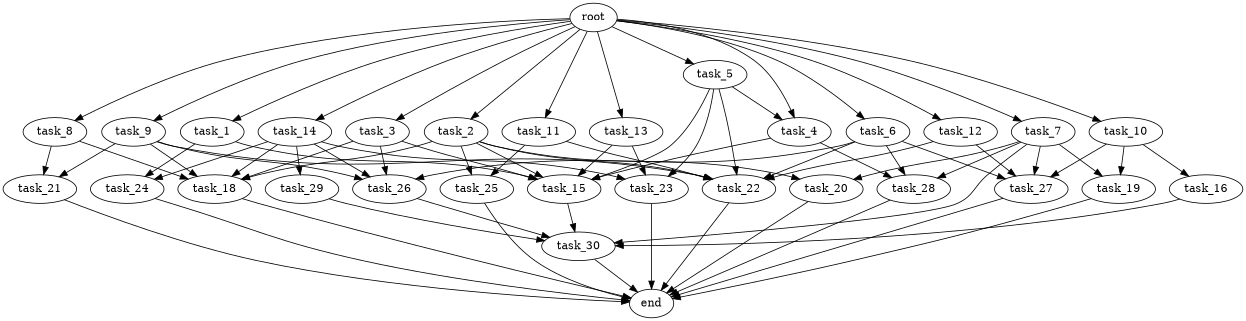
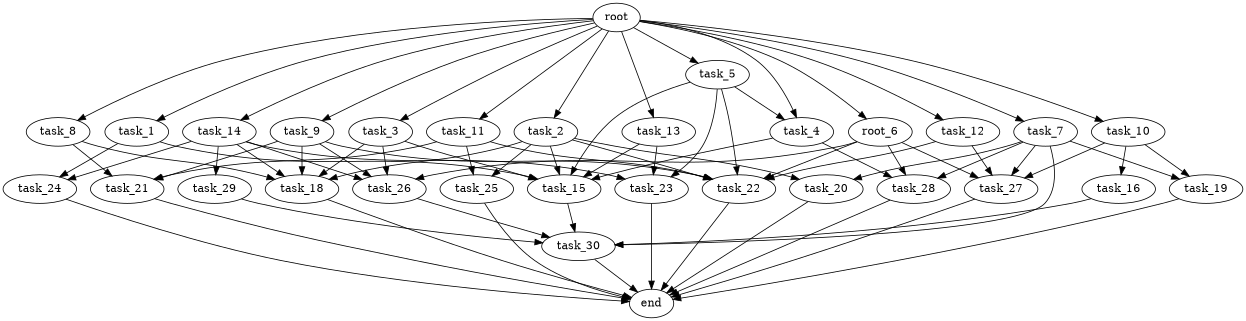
node "task_6": label "task_6" -> "root_6"
edge "task_11" -> "task_21": added
